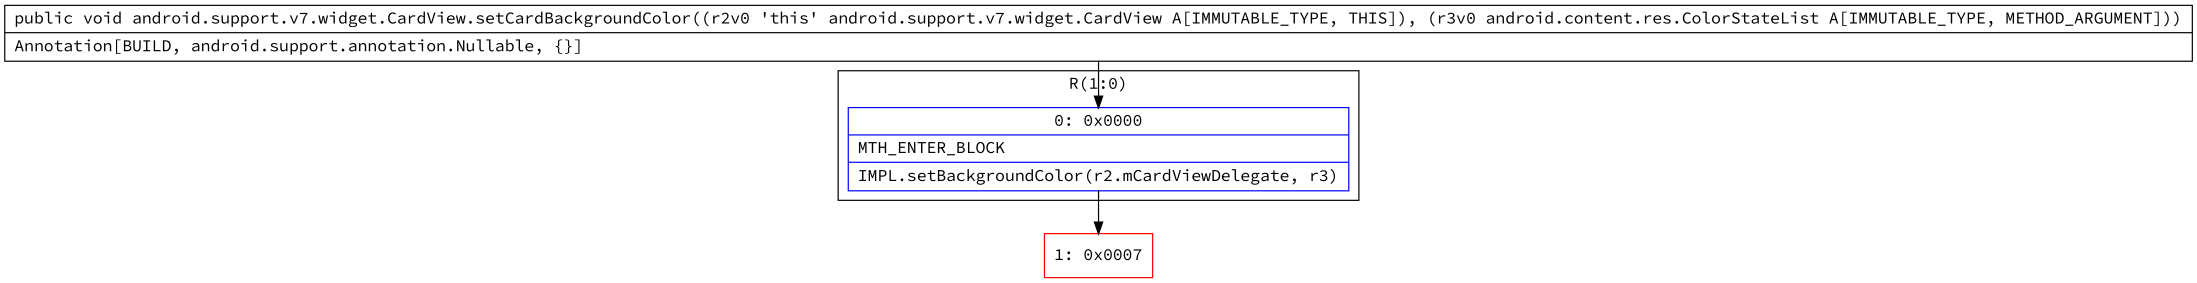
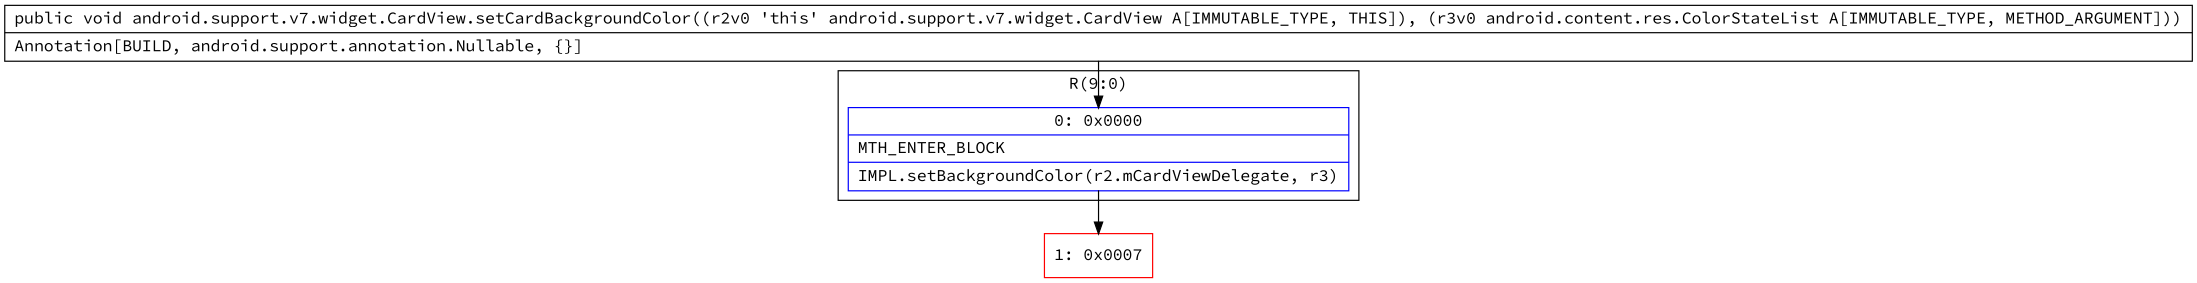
cluster "R(1:0)": label "R(1:0)" -> "R(9:0)"
